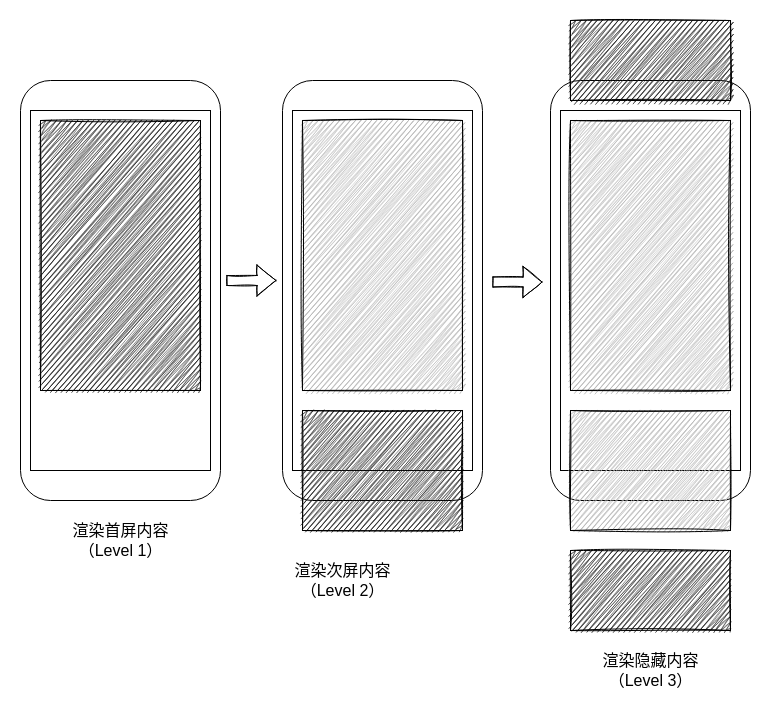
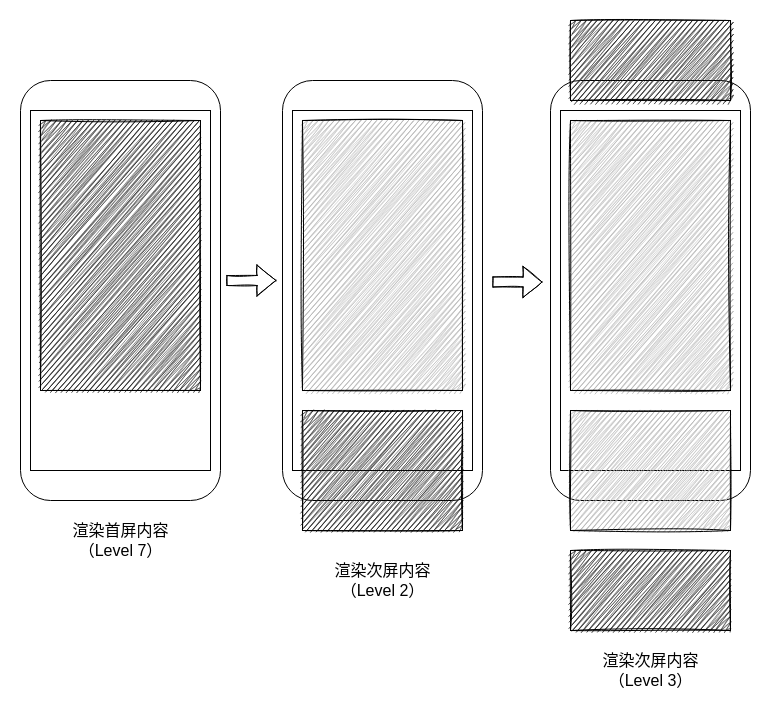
node "渲染首屏内容 （Level 1）": label "渲染首屏内容 （Level 1）" -> "渲染首屏内容 （Level 7）"
node "渲染次屏内容 （Level 2）": moved (343, 581) -> (383, 581)
node "渲染隐藏内容 （Level 3）": label "渲染隐藏内容 （Level 3）" -> "渲染次屏内容 （Level 3）"
